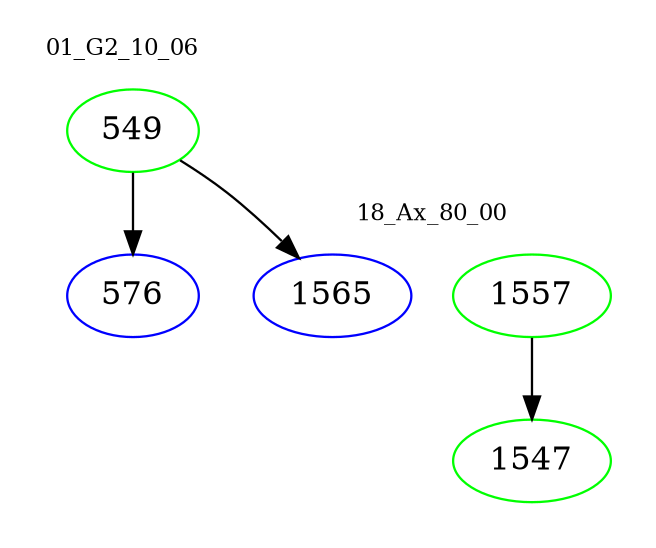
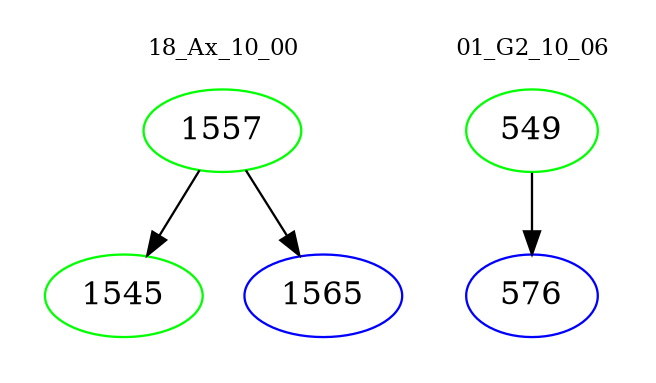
edge "549" -> "1565": now "1557" -> "1565"
cluster "18_Ax_80_00": label "18_Ax_80_00" -> "18_Ax_10_00"
node "1547": label "1547" -> "1545"
